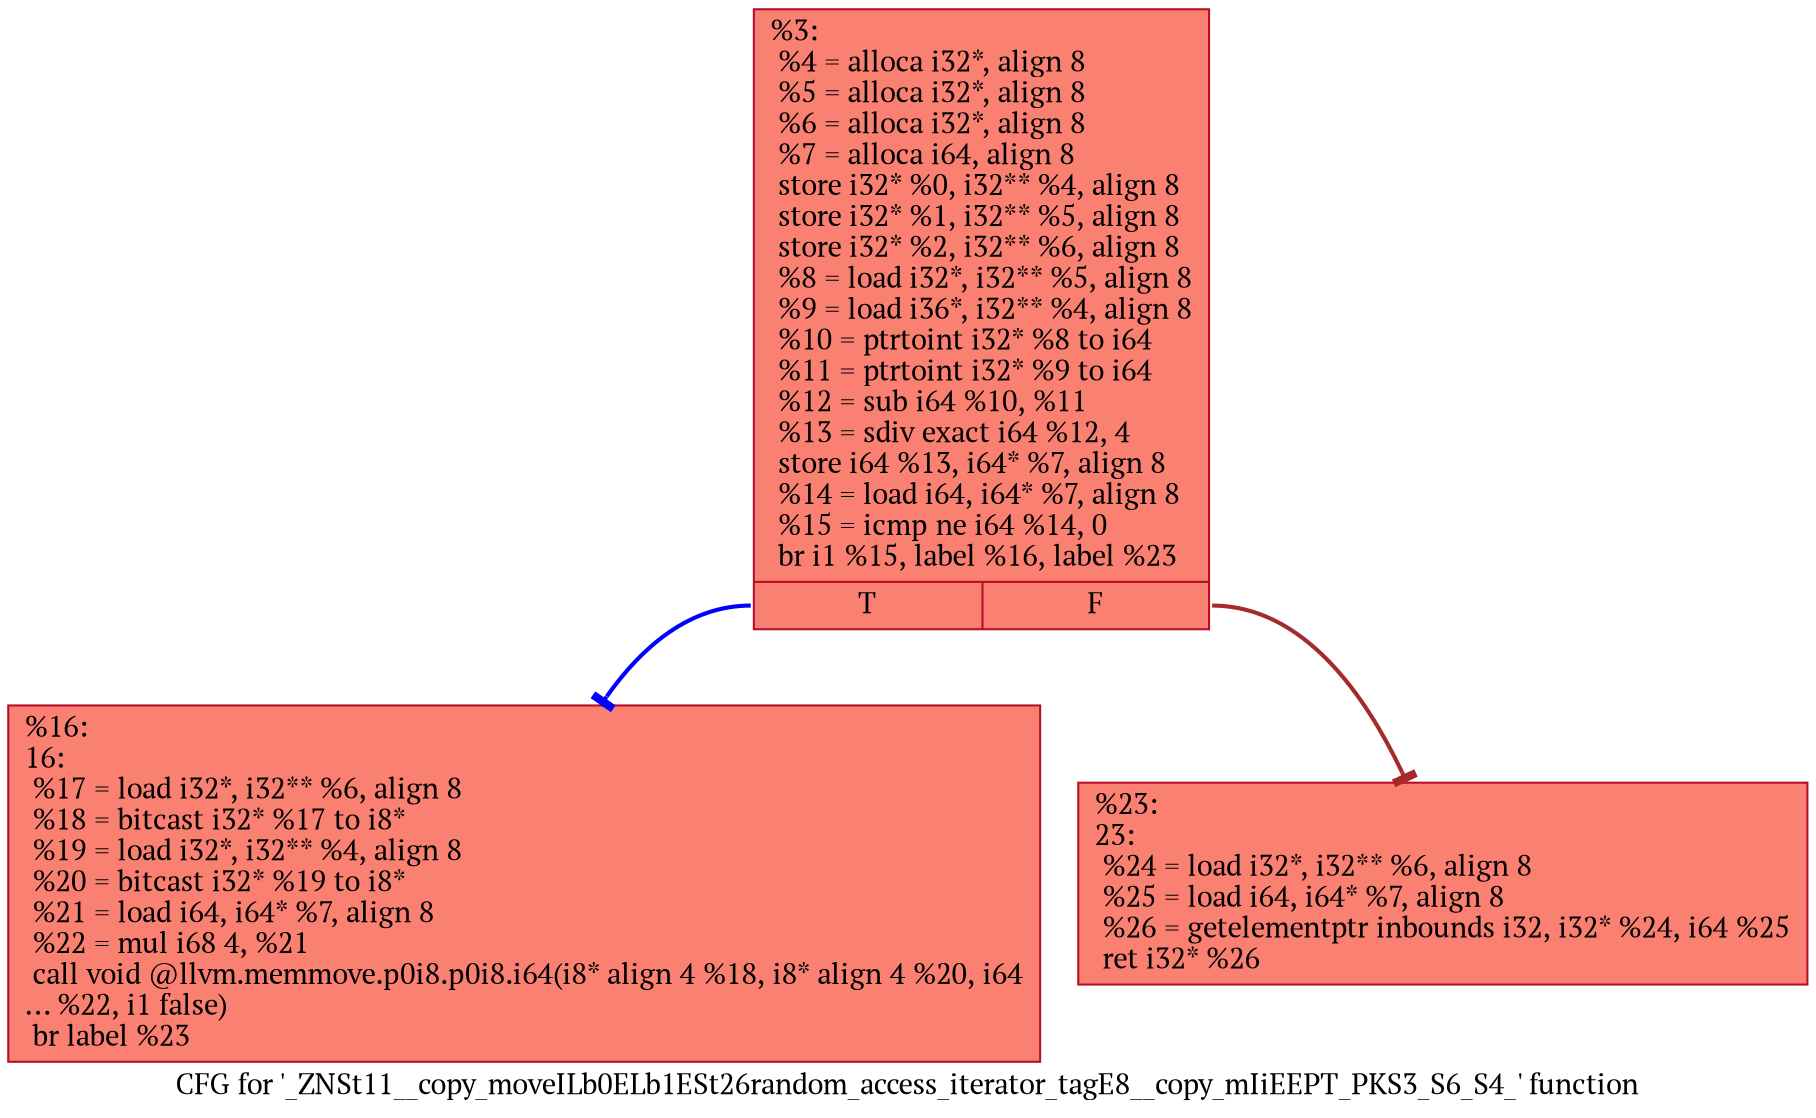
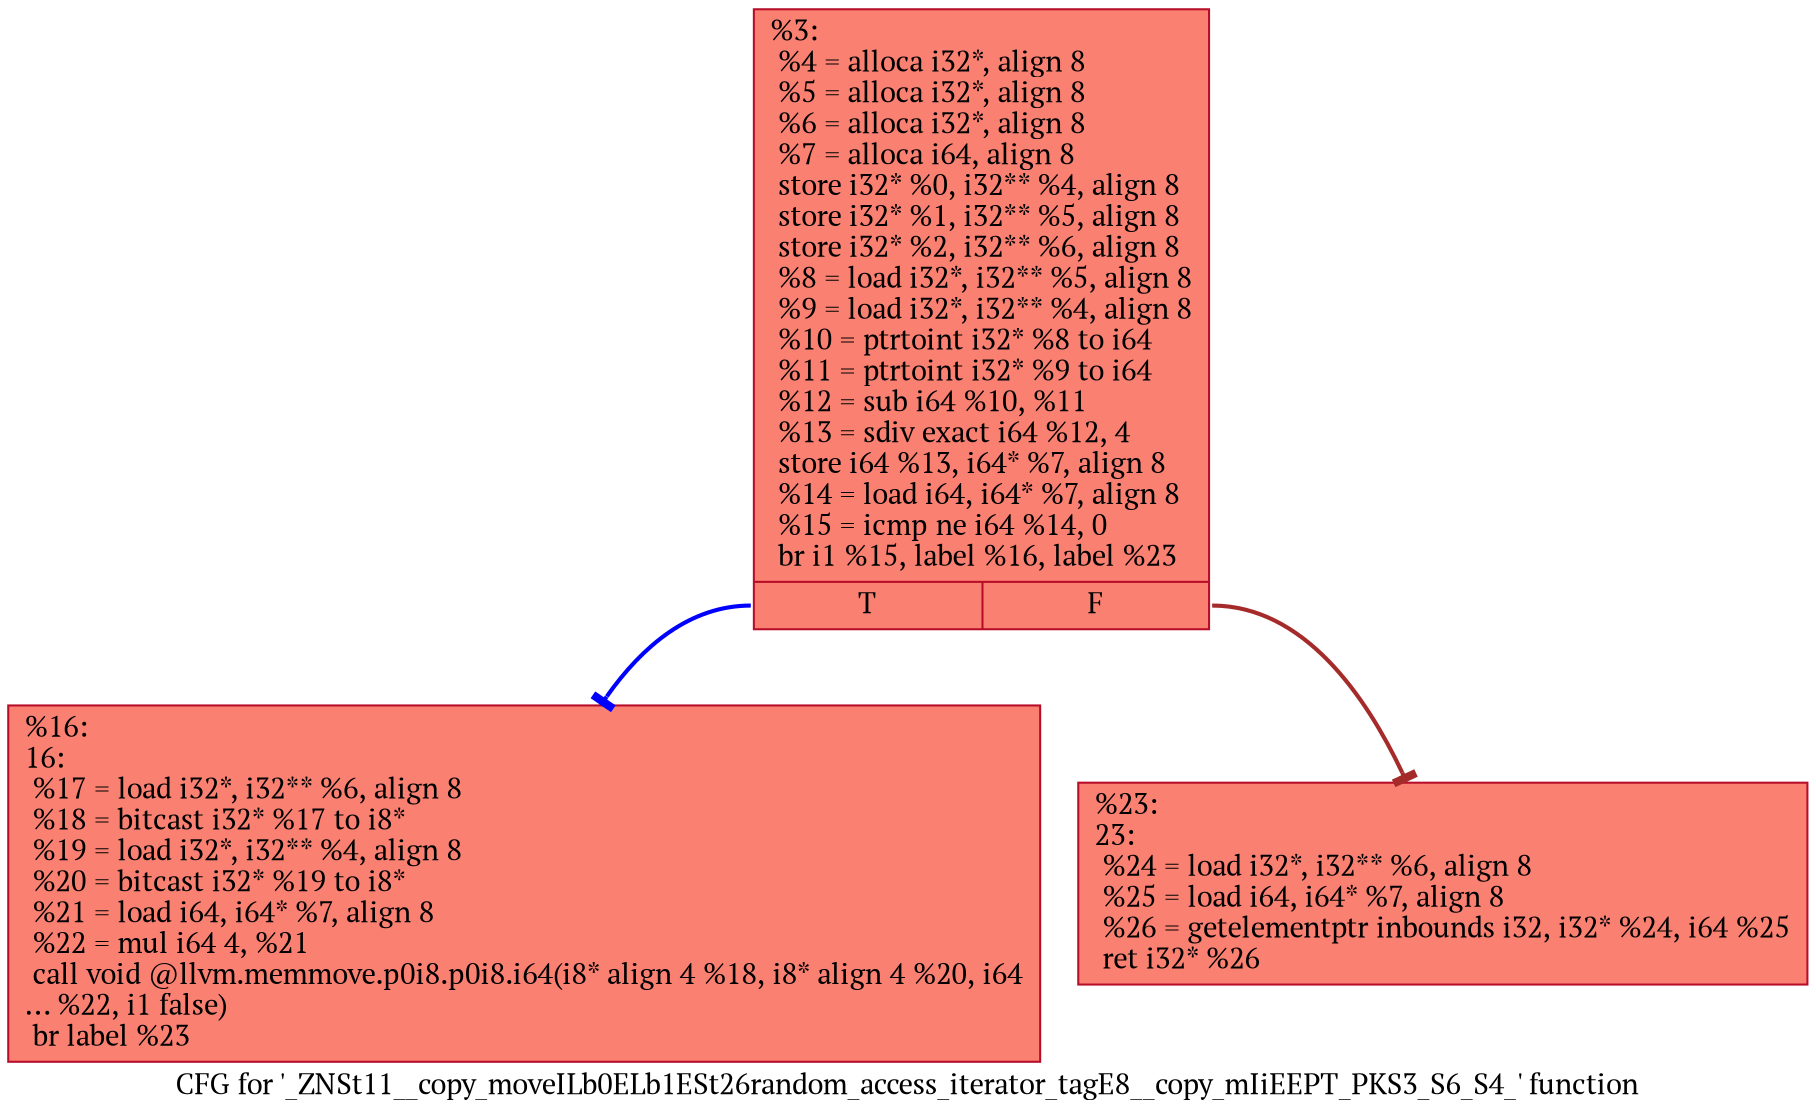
node "%3:": text "%9 = load i36*, i32** %4, align 8" -> "%9 = load i32*, i32** %4, align 8"
node "%16:": text "%22 = mul i68 4, %21" -> "%22 = mul i64 4, %21"
